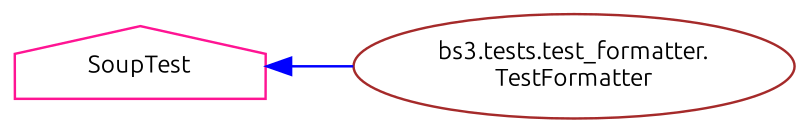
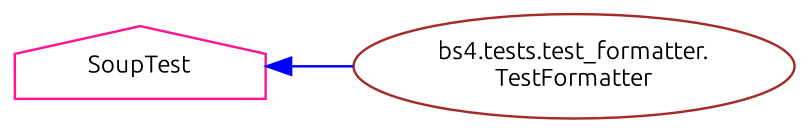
node "bs3.tests.test_formatter. TestFormatter": label "bs3.tests.test_formatter. TestFormatter" -> "bs4.tests.test_formatter. TestFormatter"
